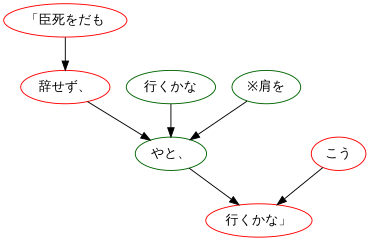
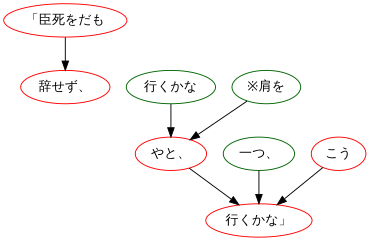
edge "辞せず、" -> "やと、": removed
node "やと、": color darkgreen -> red
node "一つ、": added
